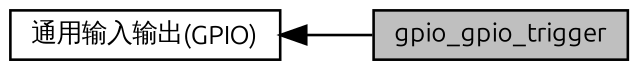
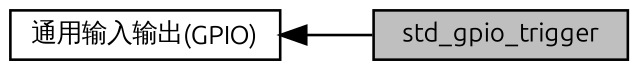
node "gpio_gpio_trigger": label "gpio_gpio_trigger" -> "std_gpio_trigger"
